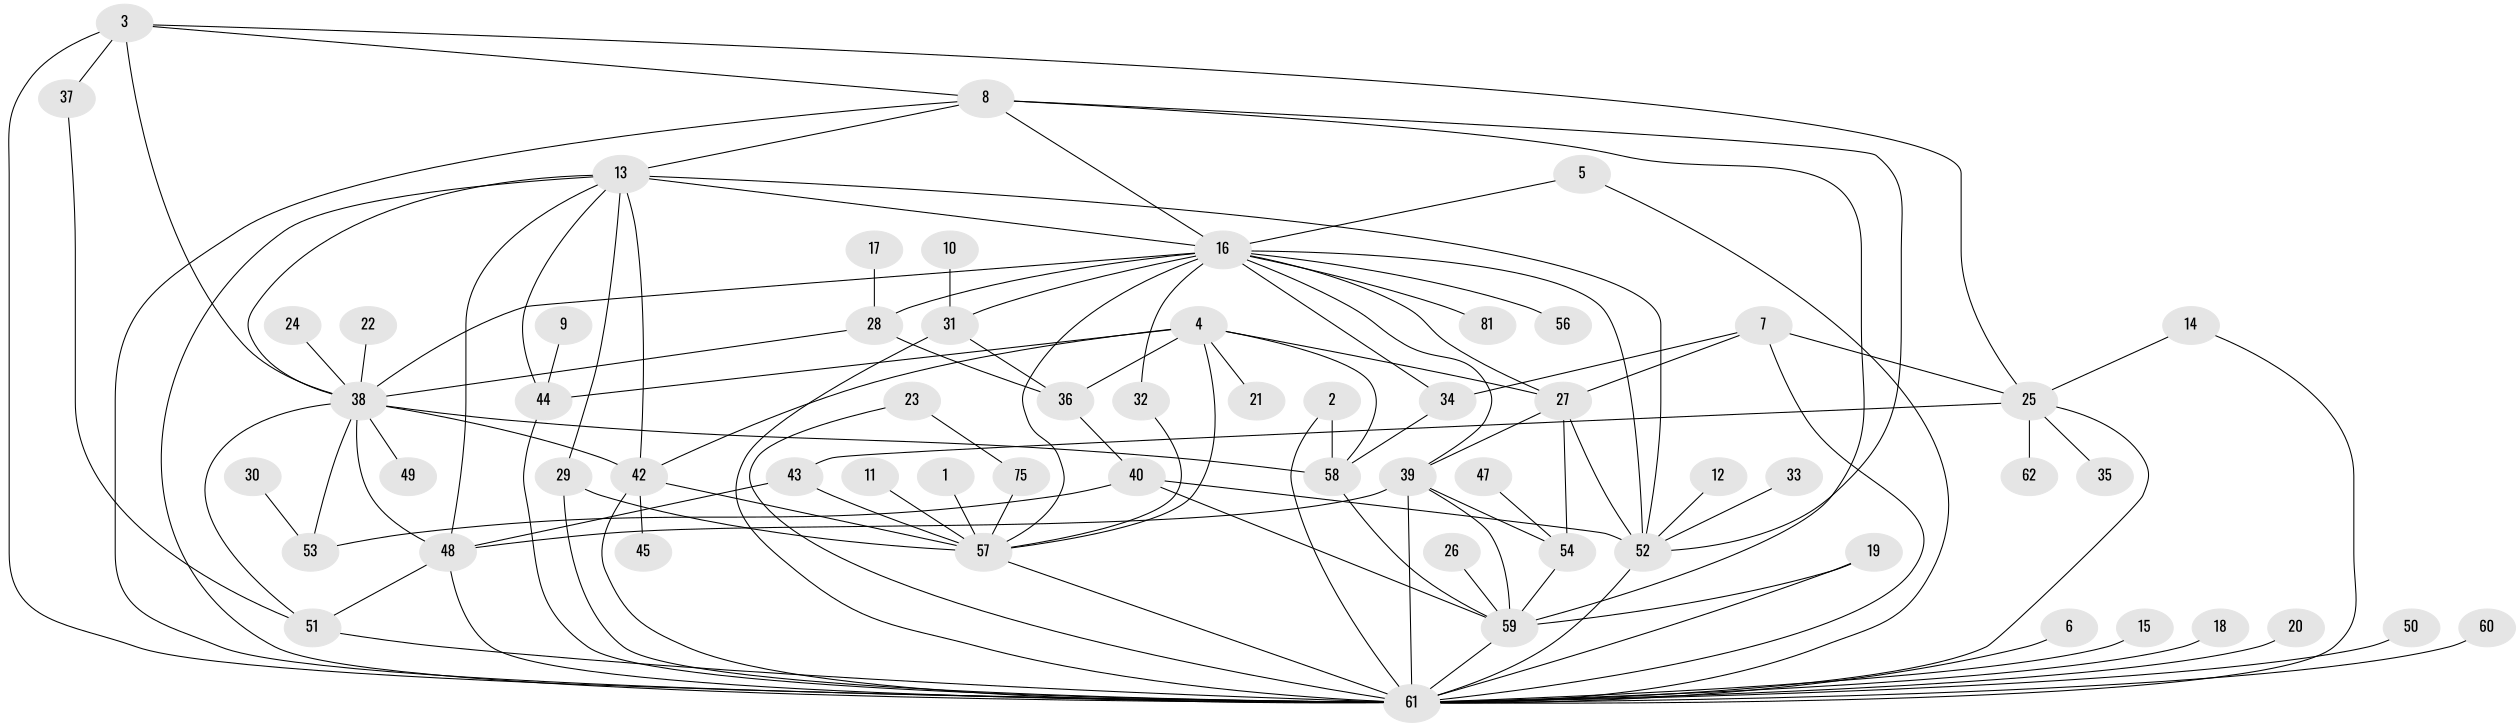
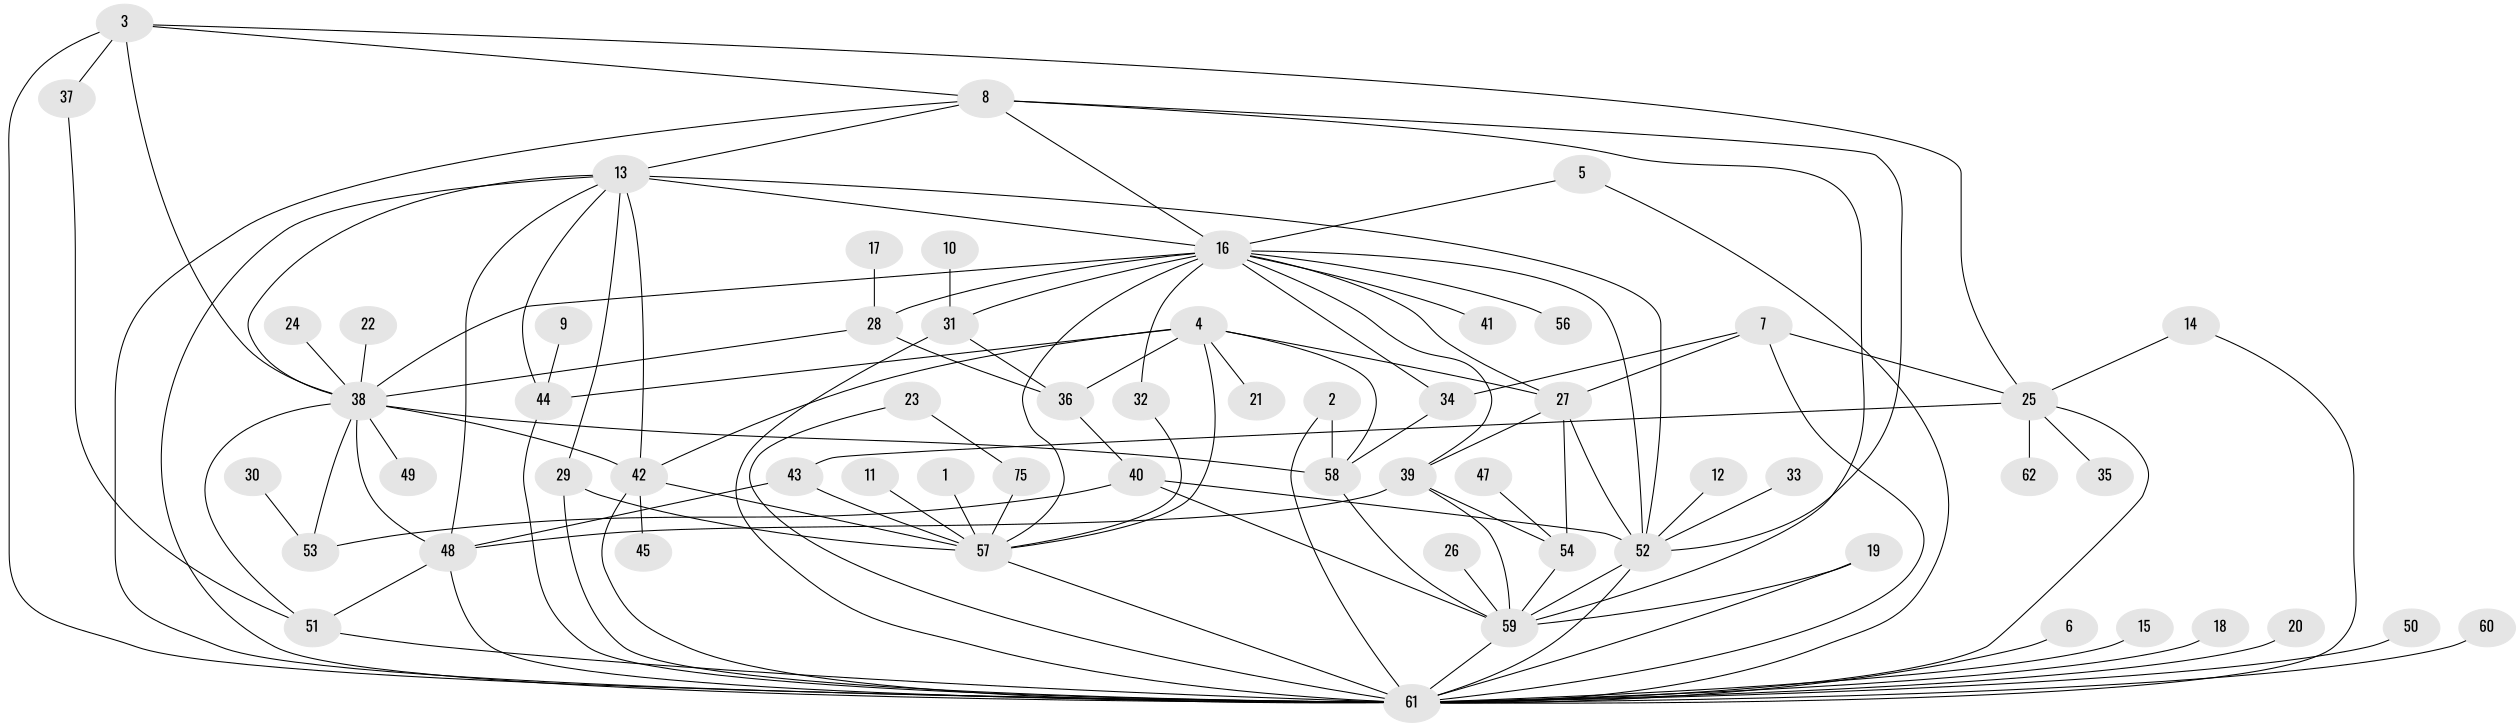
node "81": label "81" -> "41"
edge "52" -- "59": added
edge "39" -- "61": removed
